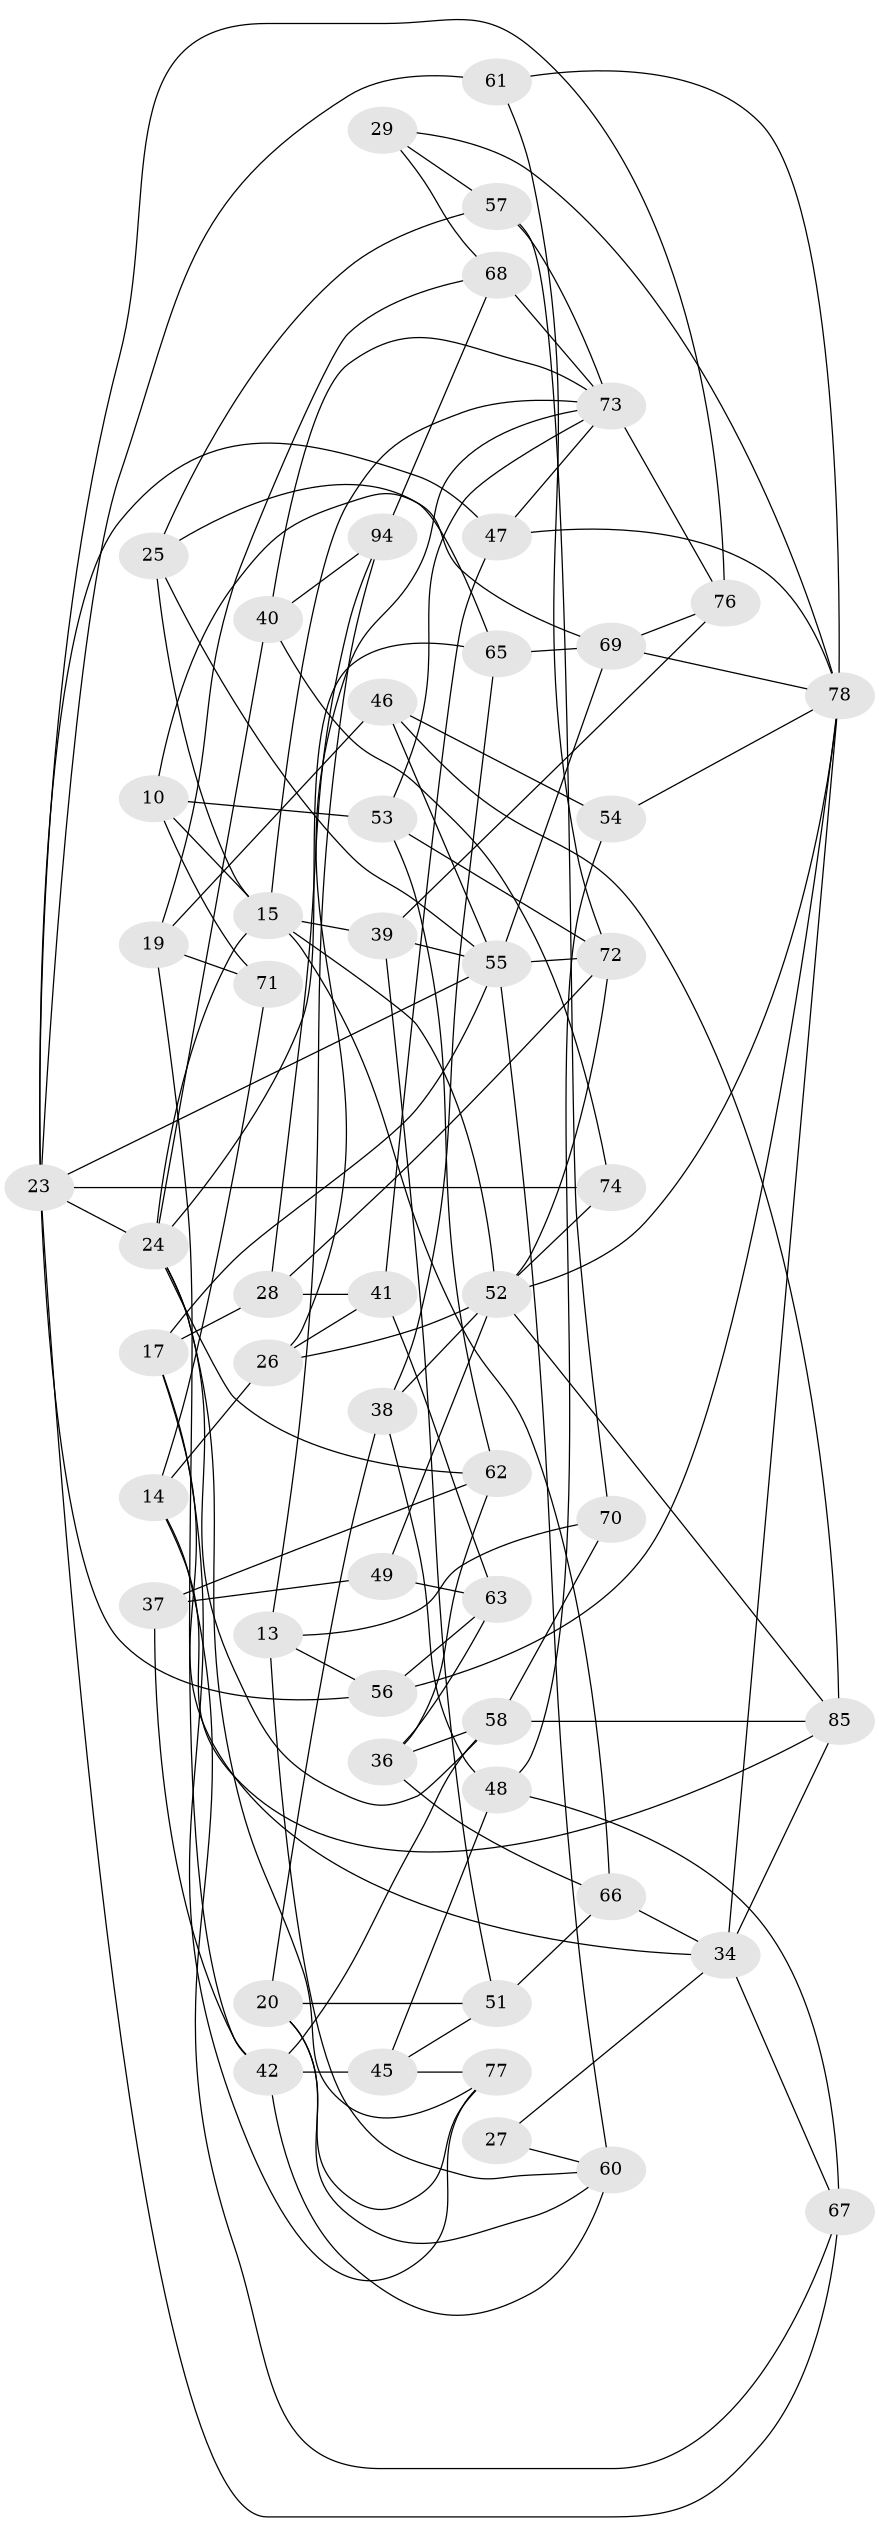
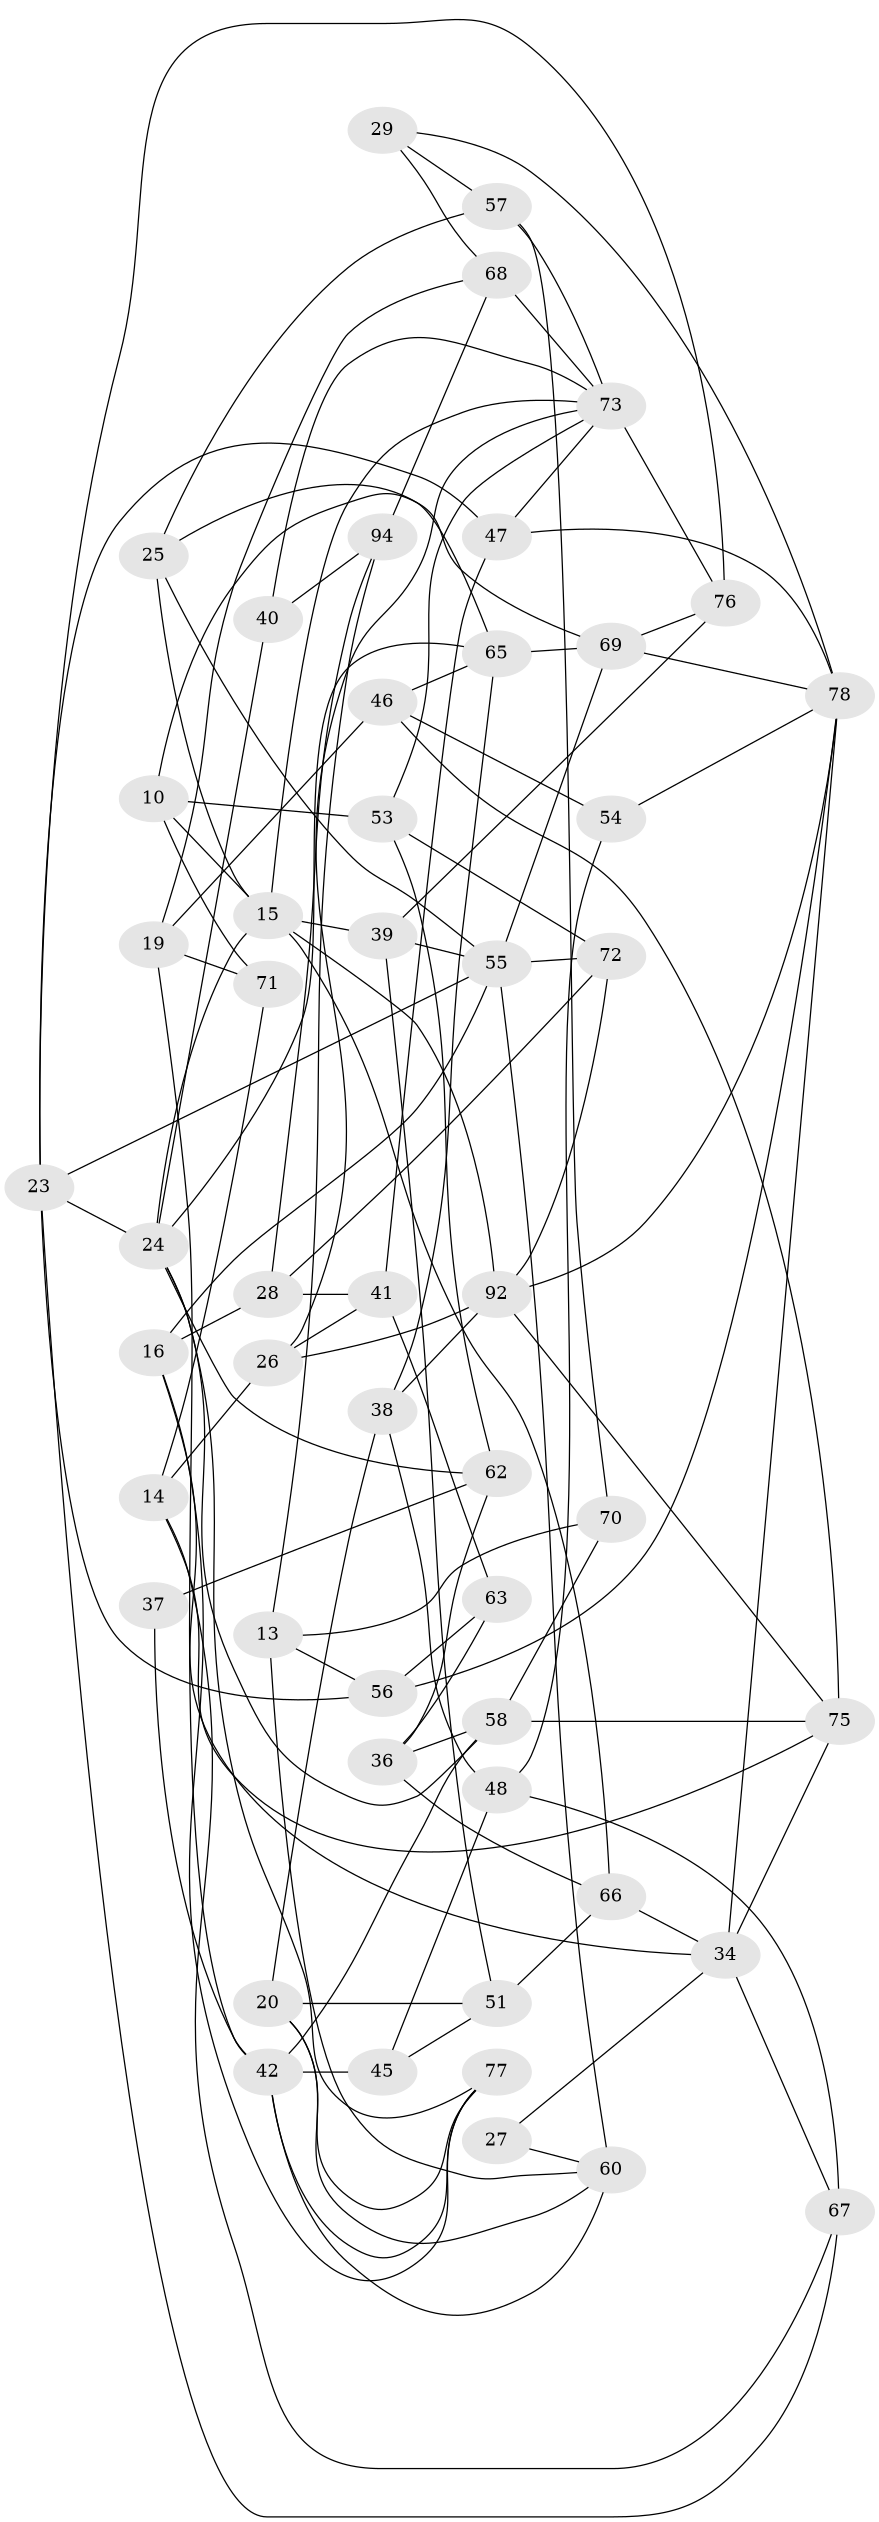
node "61": removed
edge "46" -- "55": now "46" -- "65"
node "74": removed
node "52": label "52" -> "92"
node "17": label "17" -> "16"
node "49": removed
node "85": label "85" -> "75"
edge "45" -- "77": now "42" -- "77"
